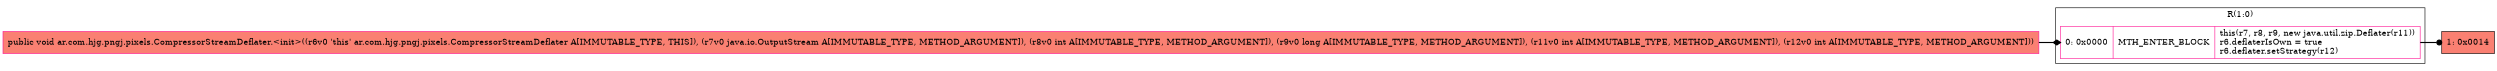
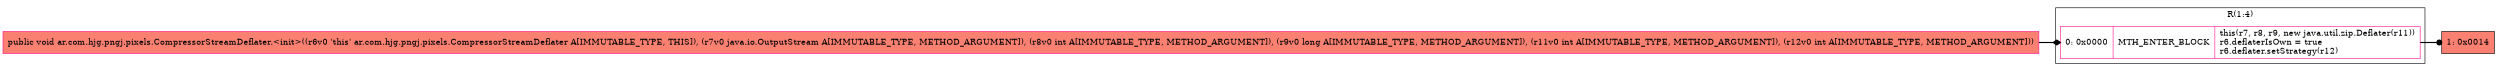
cluster "R(1:0)": label "R(1:0)" -> "R(1:4)"
